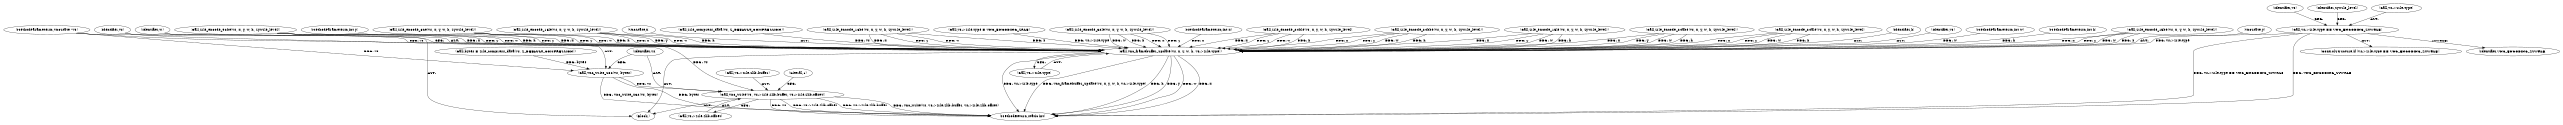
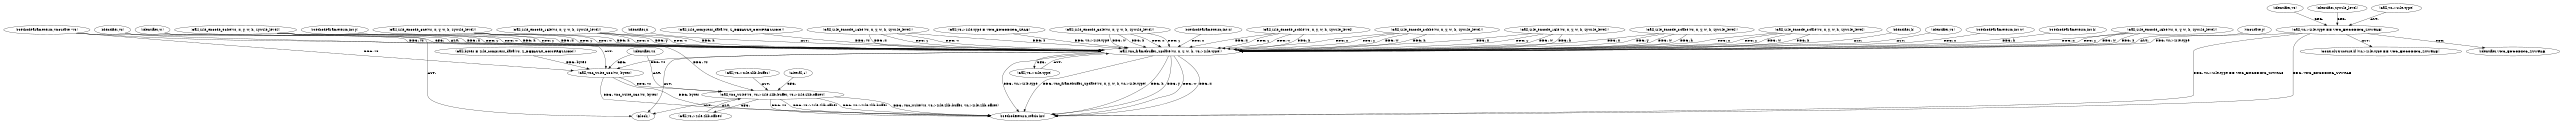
node "(VncState,x)": label "(VncState,x)" -> "(Identifier,x)"
edge "(MethodParameterIn,VncState *vs)" -> "(Call,vnc_framebuffer_update(vs, x, y, w, h, vs->zrle.type))": label "CFG: vs" -> "DDG: vs"
edge "(MethodParameterIn,int w)" -> "(Call,vnc_framebuffer_update(vs, x, y, w, h, vs->zrle.type))": label "DDG: w" -> "DDG: x"
edge "(Call,vs->zrle.type == VNC_ENCODING_ZYWRLE)" -> "(Identifier,VNC_ENCODING_ZYWRLE)": label "ZYWRLE: " -> "CFG: "
edge "(Call,vnc_framebuffer_update(vs, x, y, w, h, vs->zrle.type))" -> "(Call,vnc_write_u32(vs, bytes))": added, label "DDG: vs"
